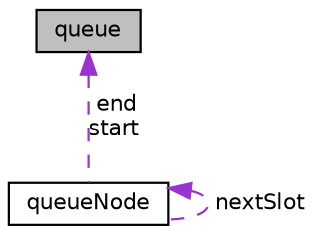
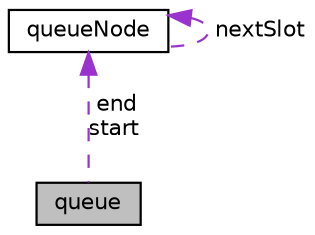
edge "queueNode" -> "queue": reversed
